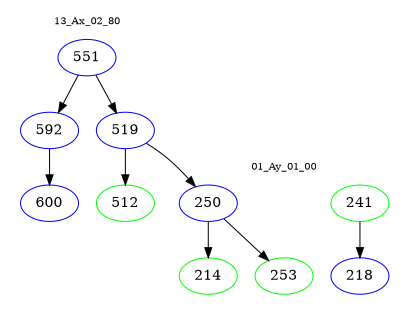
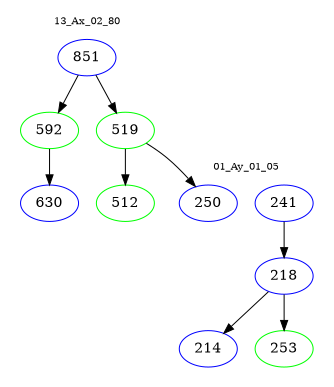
node "551": label "551" -> "851"
node "592": color blue -> green
node "519": color blue -> green
cluster "01_Ay_01_00": label "01_Ay_01_00" -> "01_Ay_01_05"
node "600": label "600" -> "630"
node "241": color green -> blue
edge "250" -> "214": now "218" -> "214"
edge "250" -> "253": now "218" -> "253"
node "214": color green -> blue
